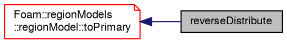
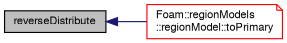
edge "reverseDistribute" -> "Foam::regionModels ::regionModel::toPrimary": reversed
